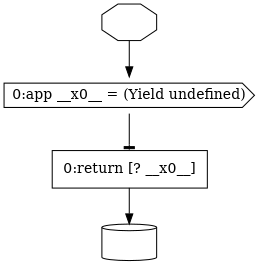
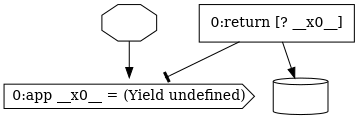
edge "0:app __x0__ = (Yield undefined)" -> "0:return [? __x0__]": reversed
